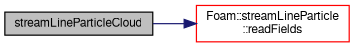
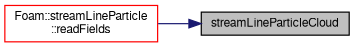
edge "streamLineParticleCloud" -> "Foam::streamLineParticle ::readFields": reversed
